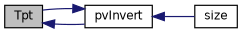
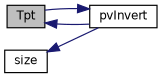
edge "size" -> "pvInvert": reversed
